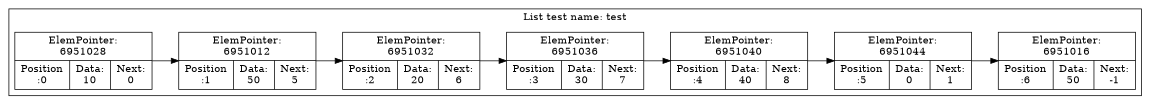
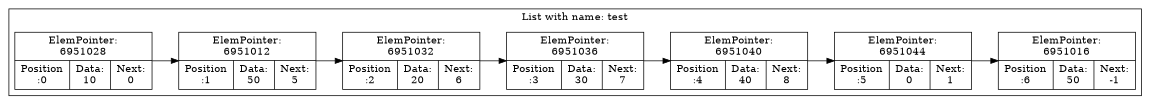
cluster "List test name: test": label "List test name: test" -> "List with name: test"
